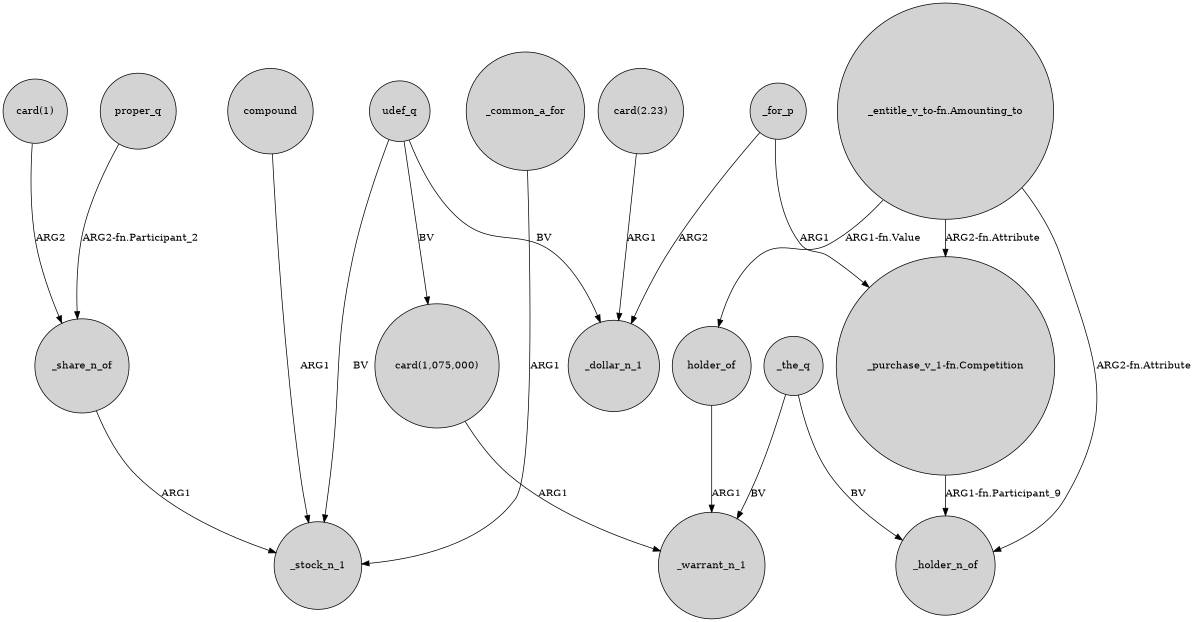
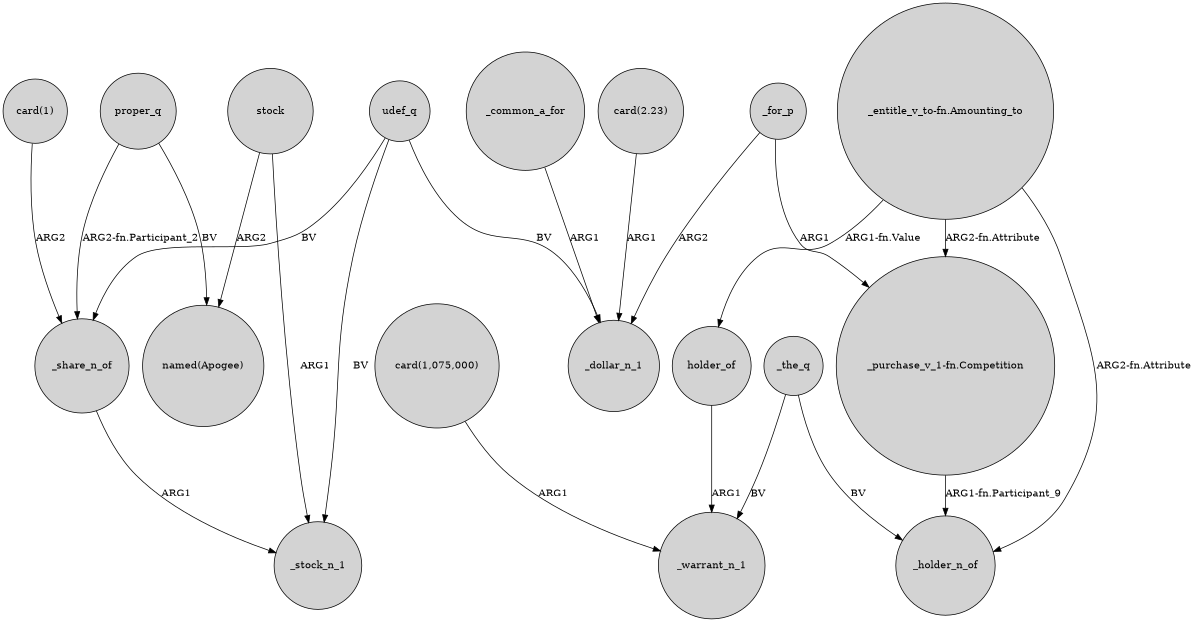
node "compound": label "compound" -> "stock"
edge "udef_q" -> "card(1,075,000)": now "udef_q" -> "_share_n_of"
node "named(Apogee)": added
edge "_common_a_for" -> "_stock_n_1": now "_common_a_for" -> "_dollar_n_1"
